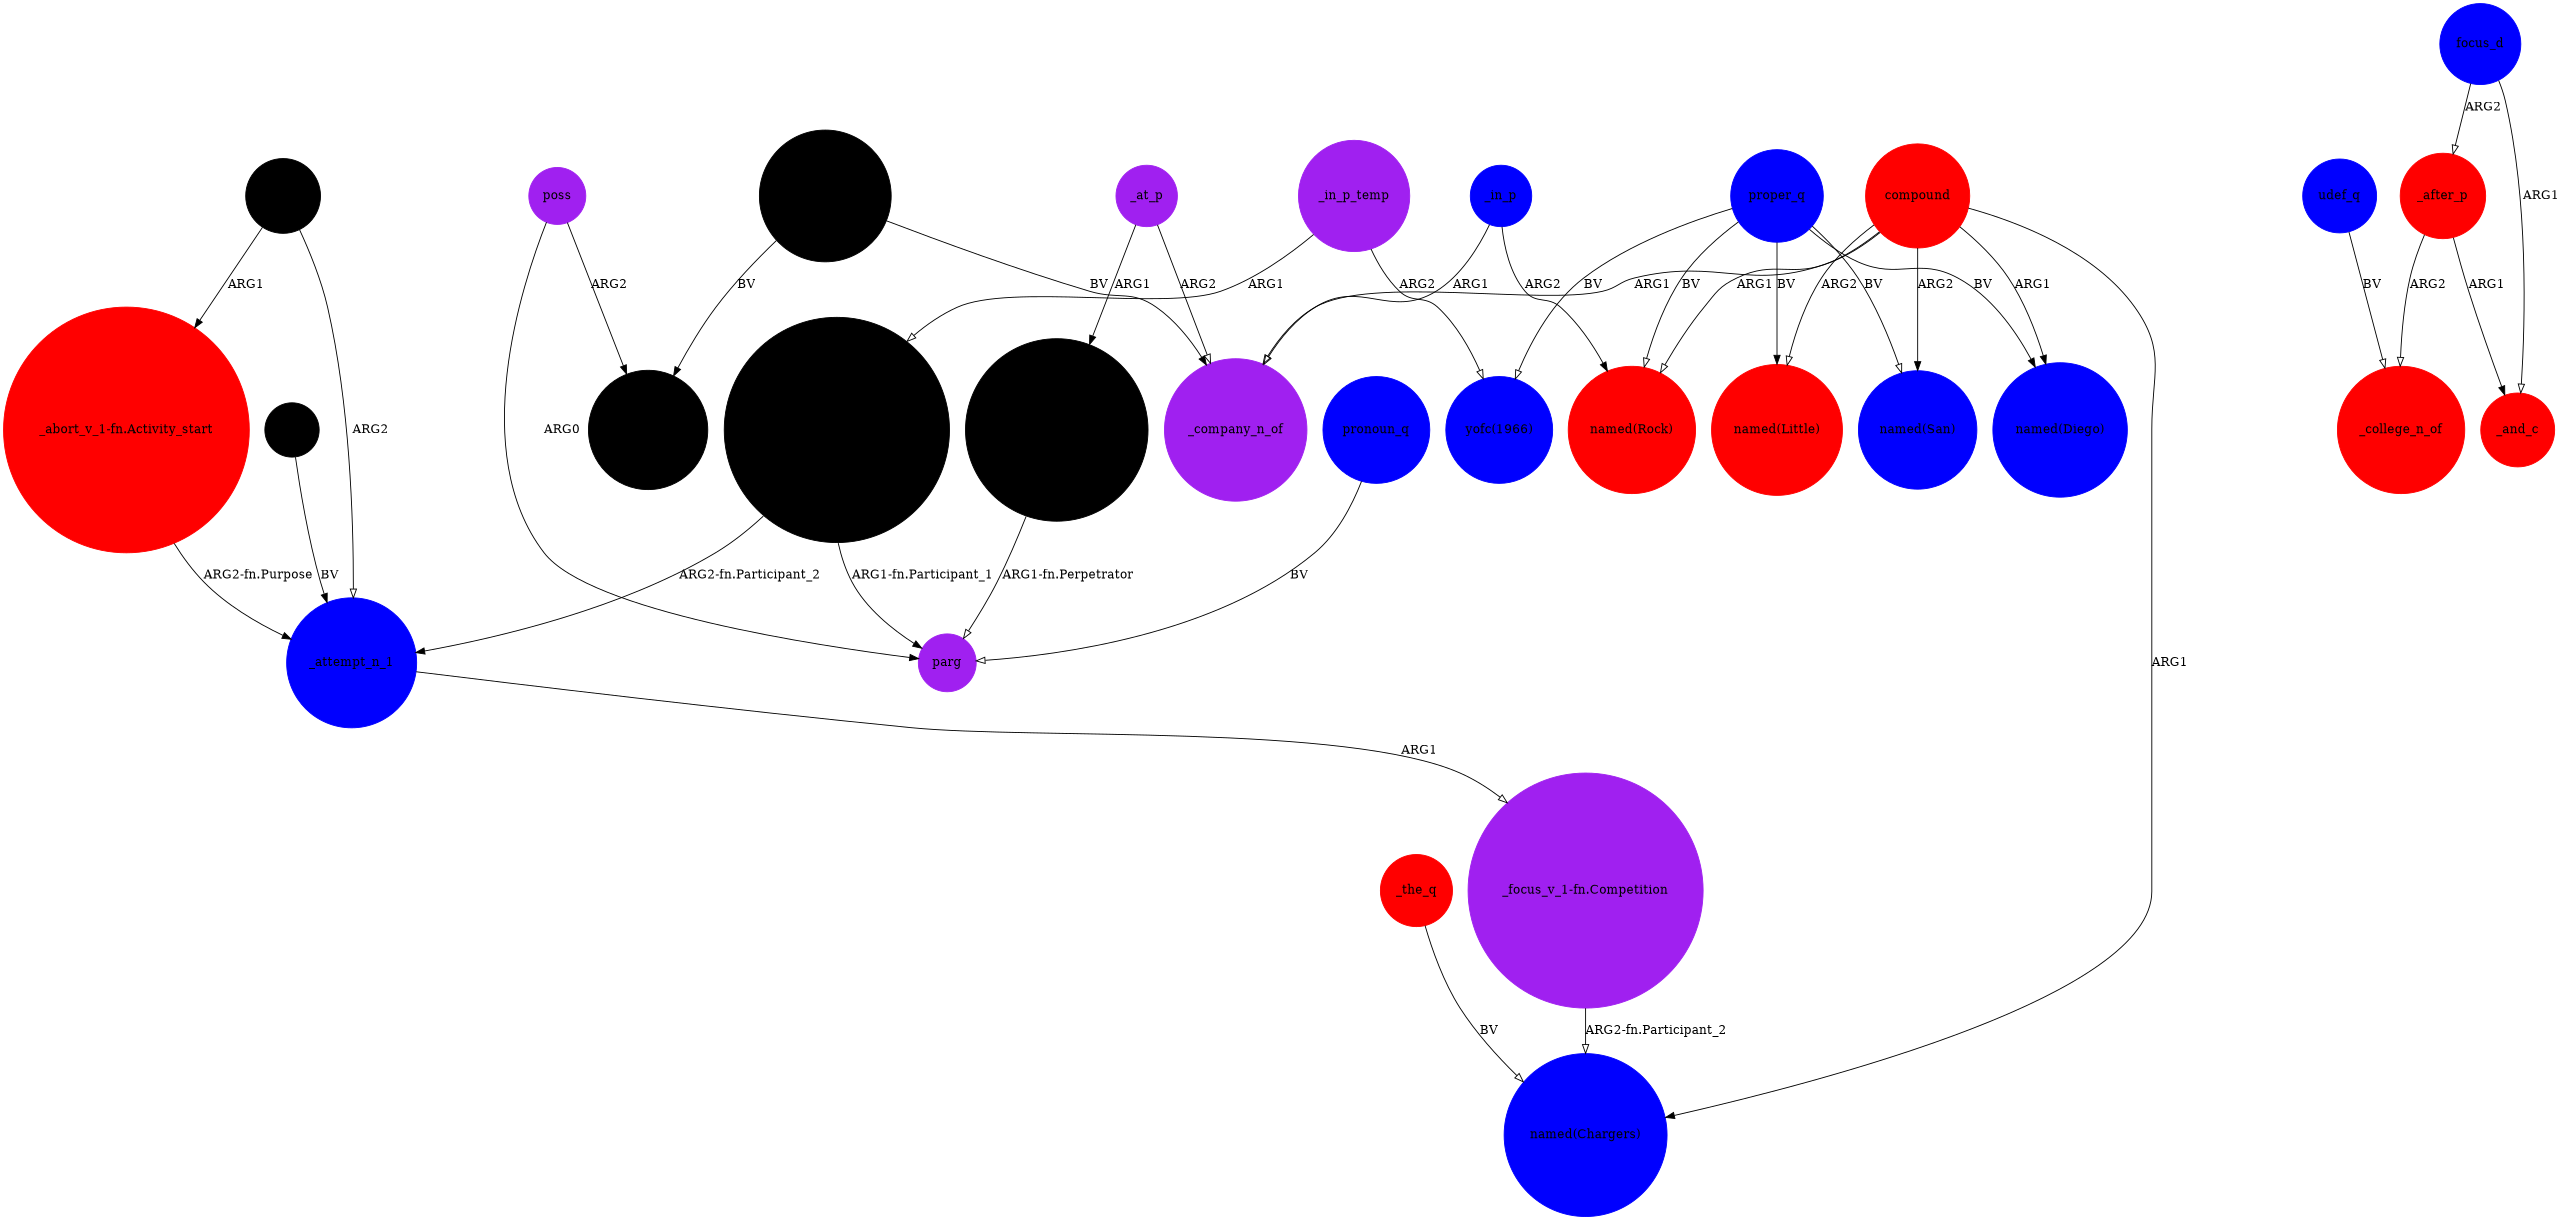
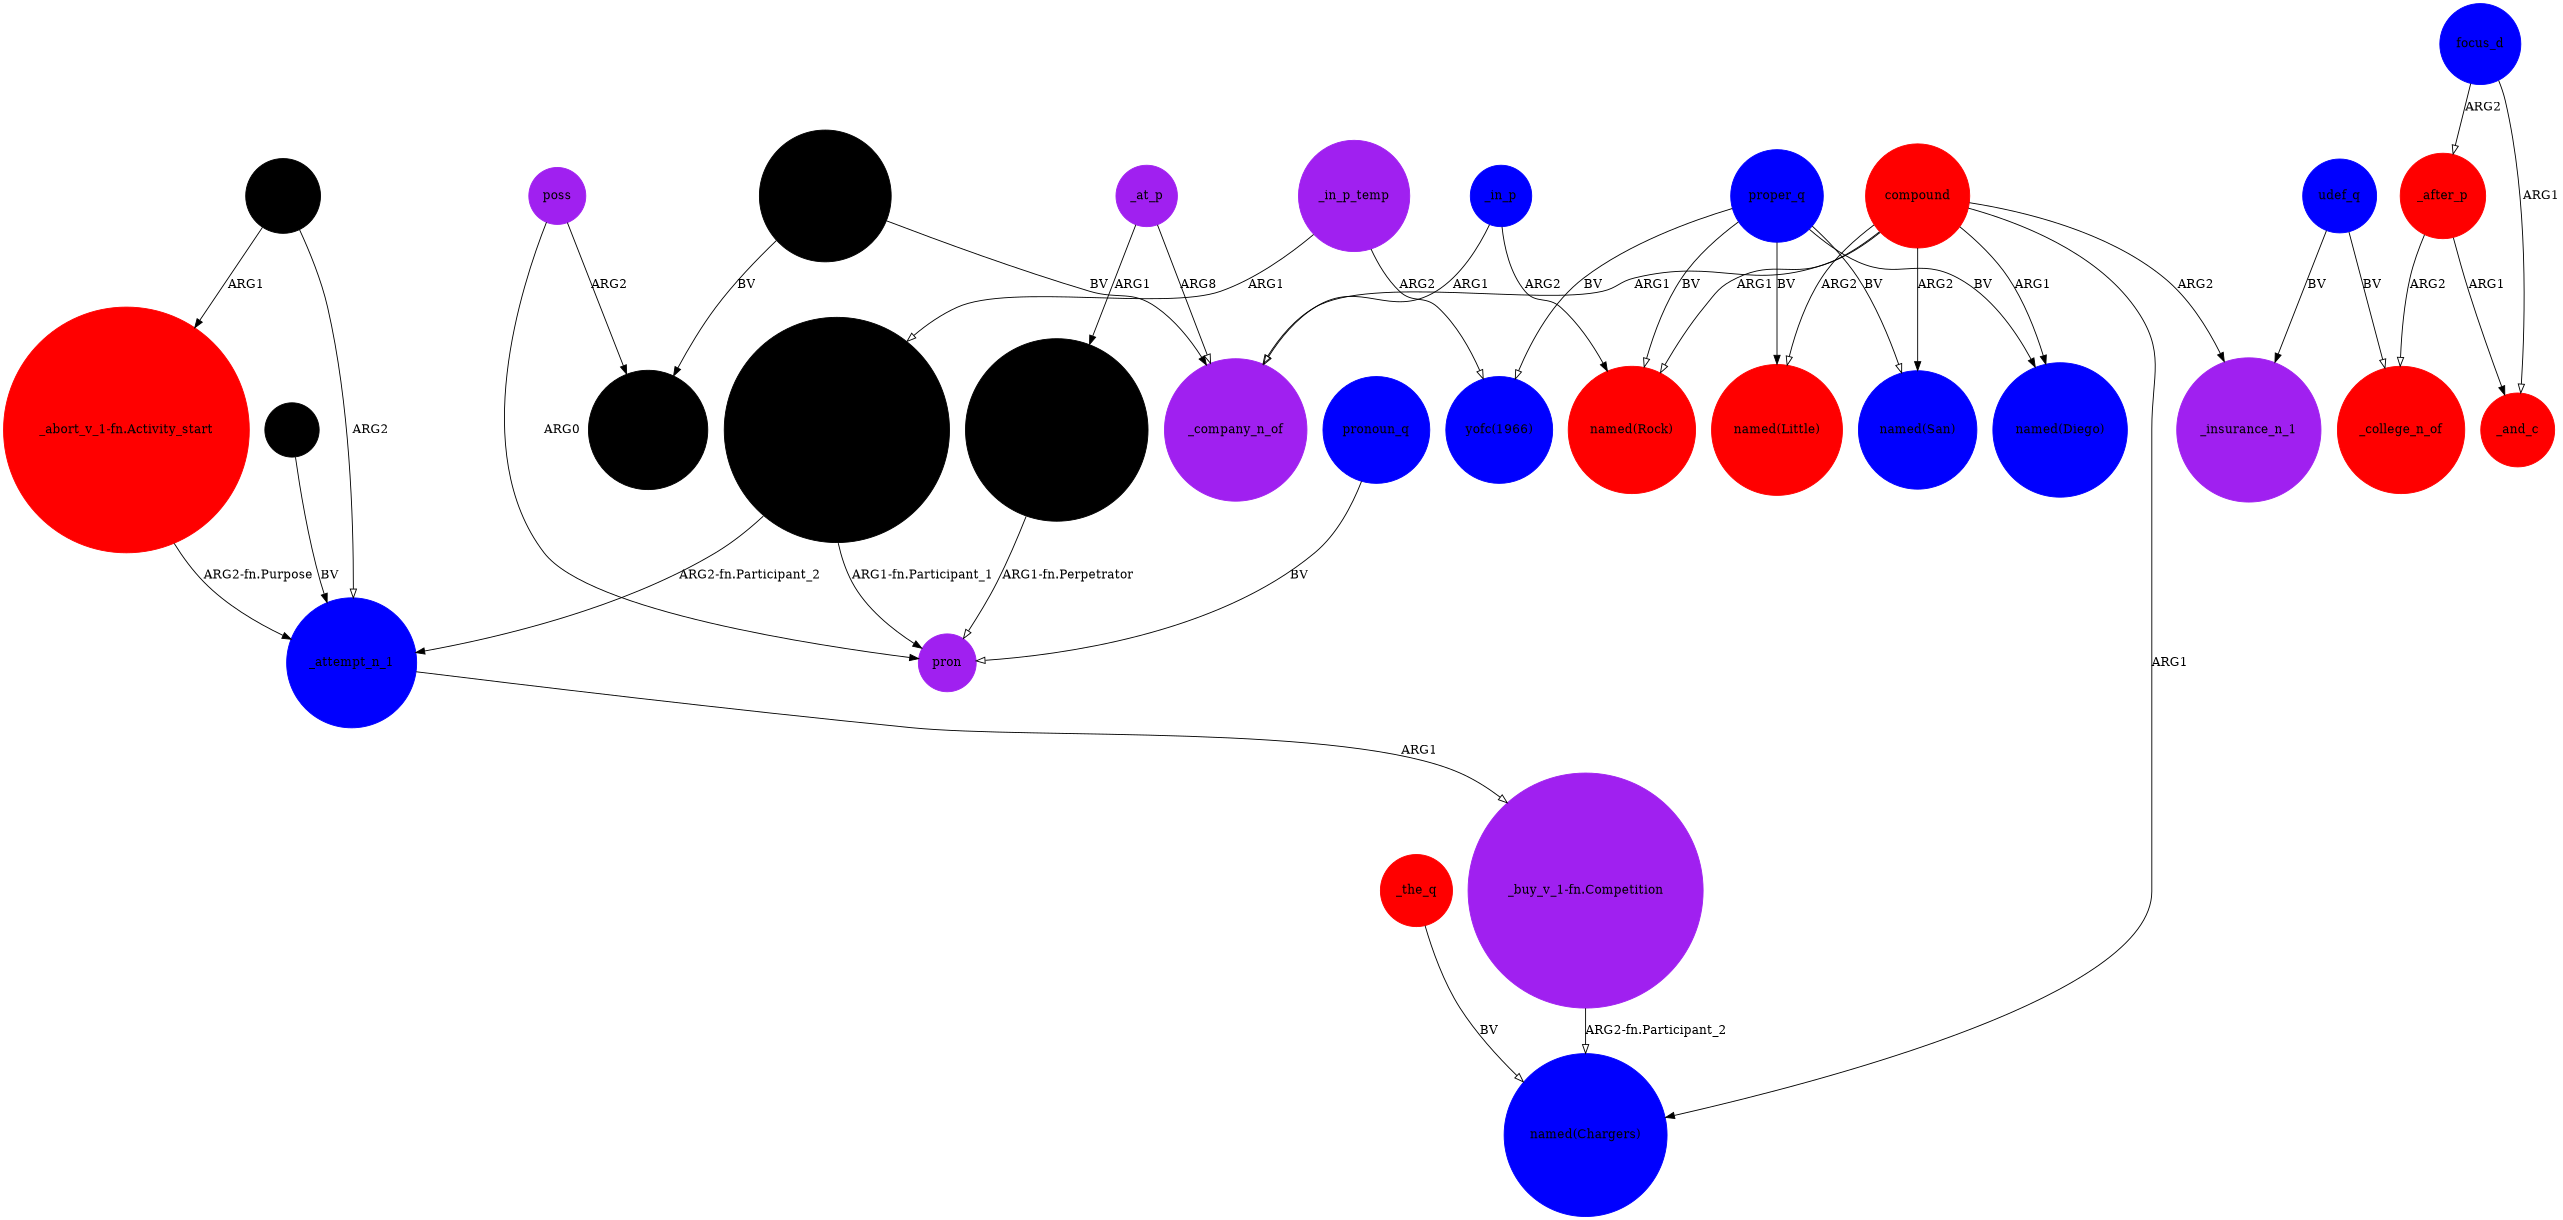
edge "_at_p" -> "_company_n_of": label "ARG2" -> "ARG8"
node "_insurance_n_1": added
node "parg": label "parg" -> "pron"
node "_focus_v_1-fn.Competition": label "_focus_v_1-fn.Competition" -> "_buy_v_1-fn.Competition"
